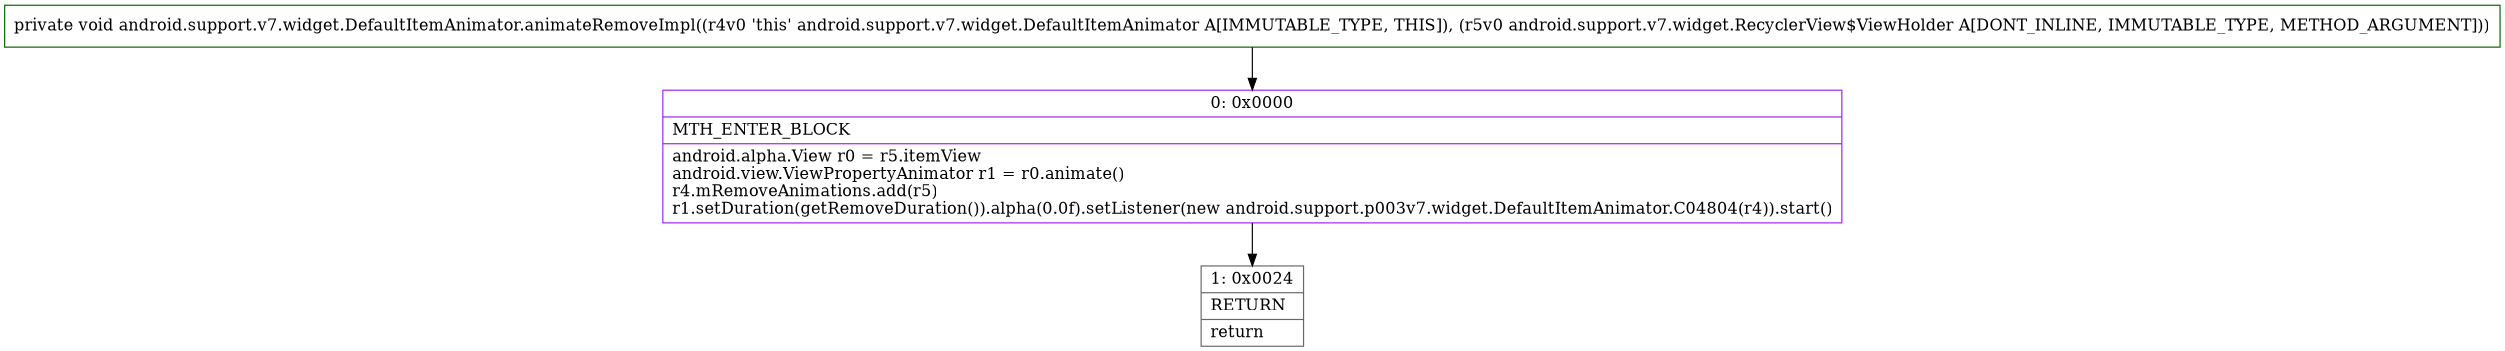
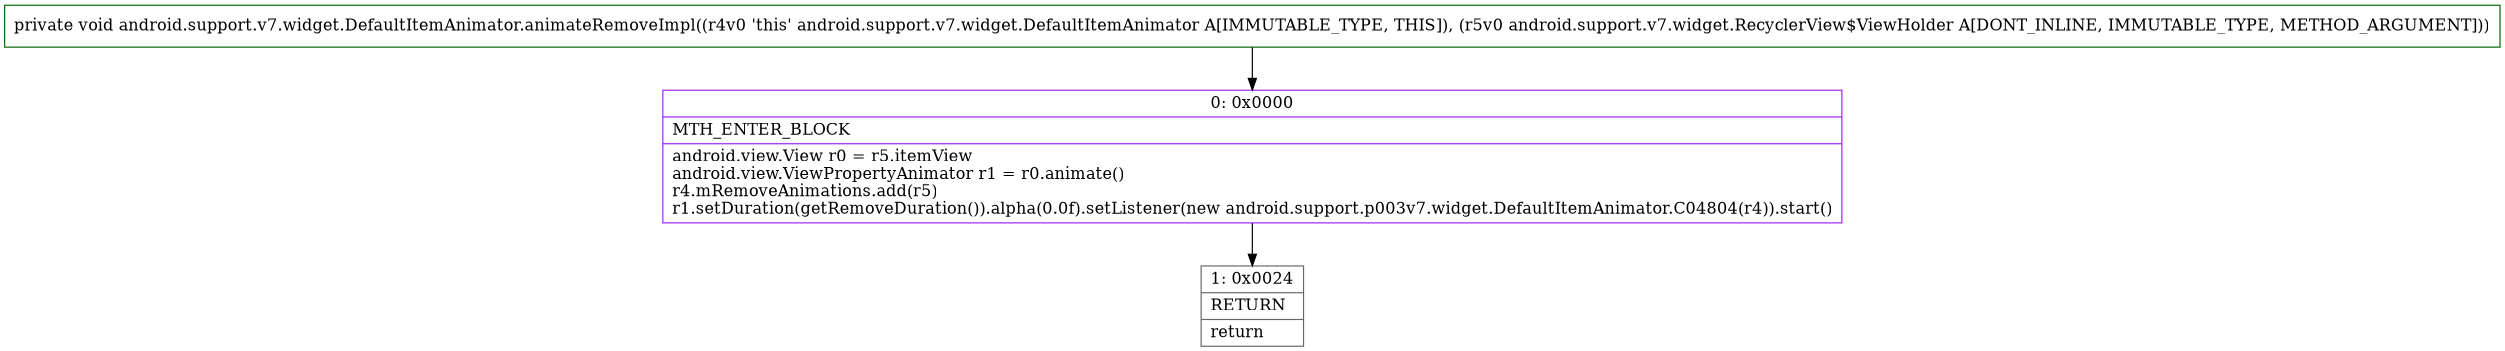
node "0: 0x0000": text "android.alpha.View r0 = r5.itemView" -> "android.view.View r0 = r5.itemView"
